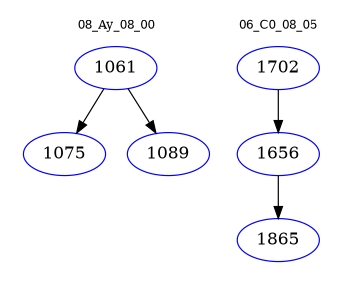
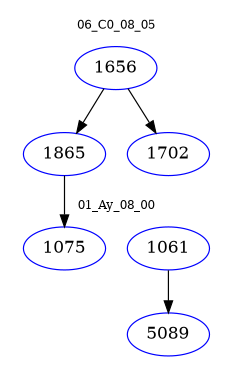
cluster "08_Ay_08_00": label "08_Ay_08_00" -> "01_Ay_08_00"
edge "1702" -> "1656": reversed
edge "1061" -> "1075": now "1865" -> "1075"
node "1089": label "1089" -> "5089"
